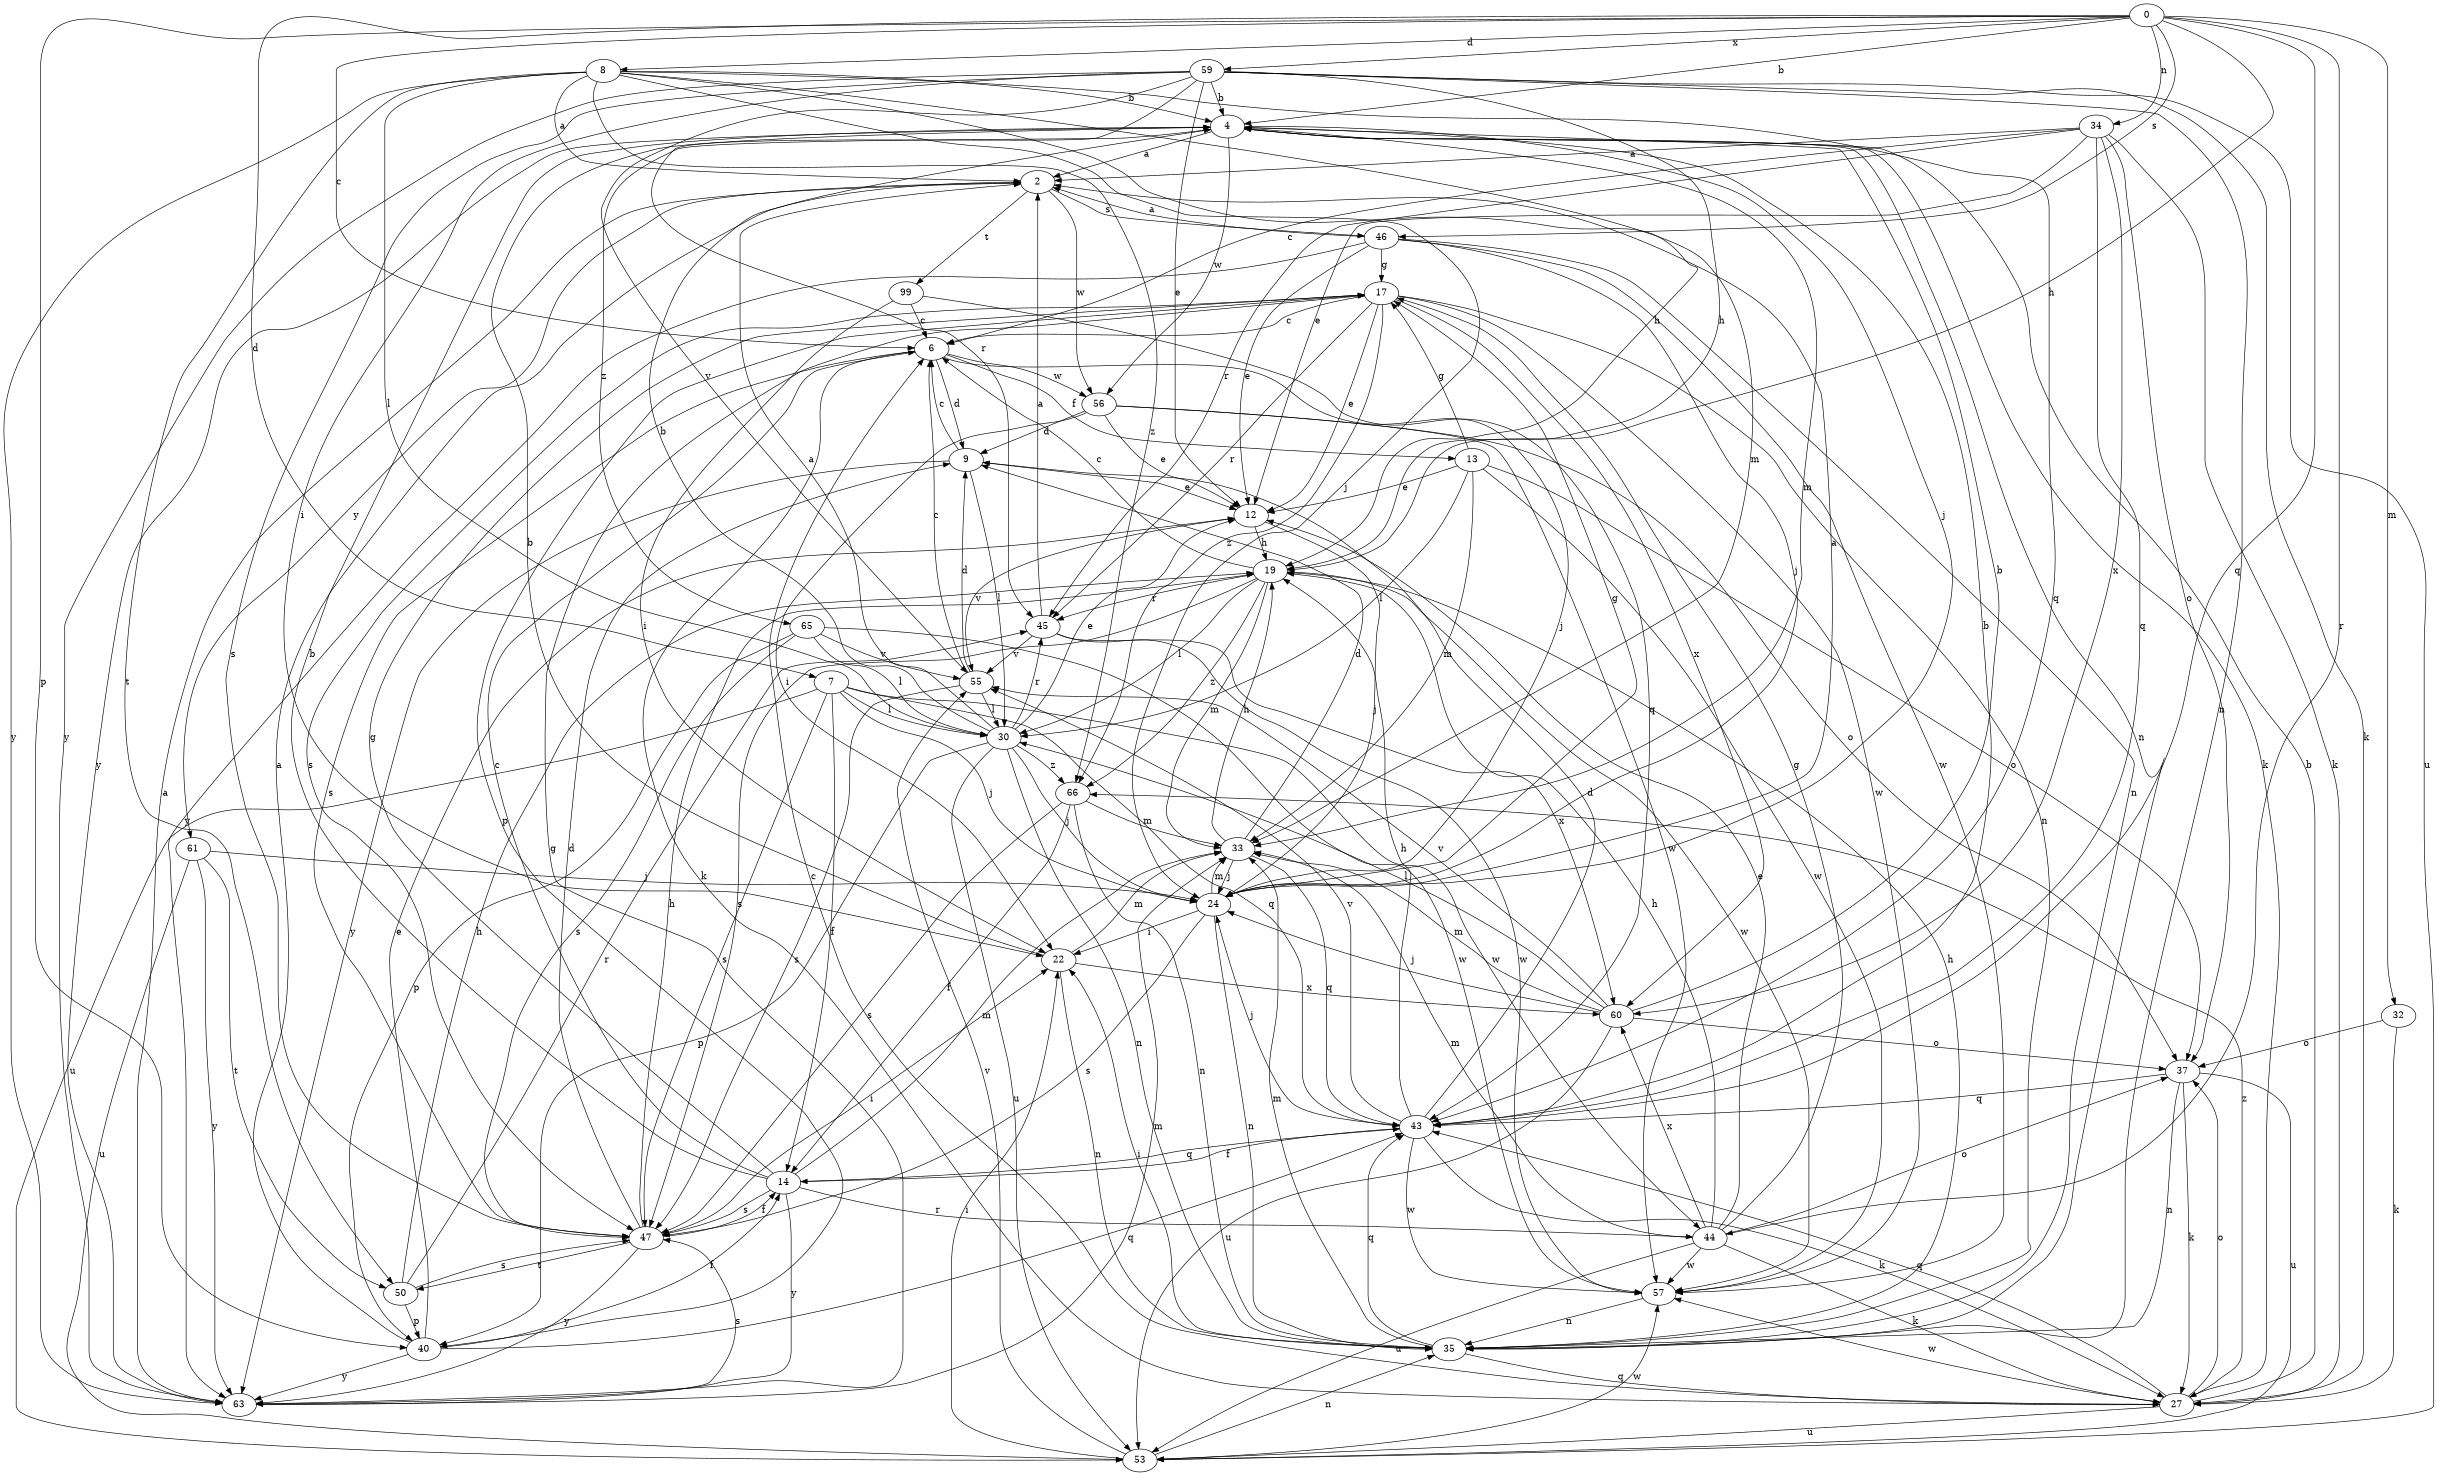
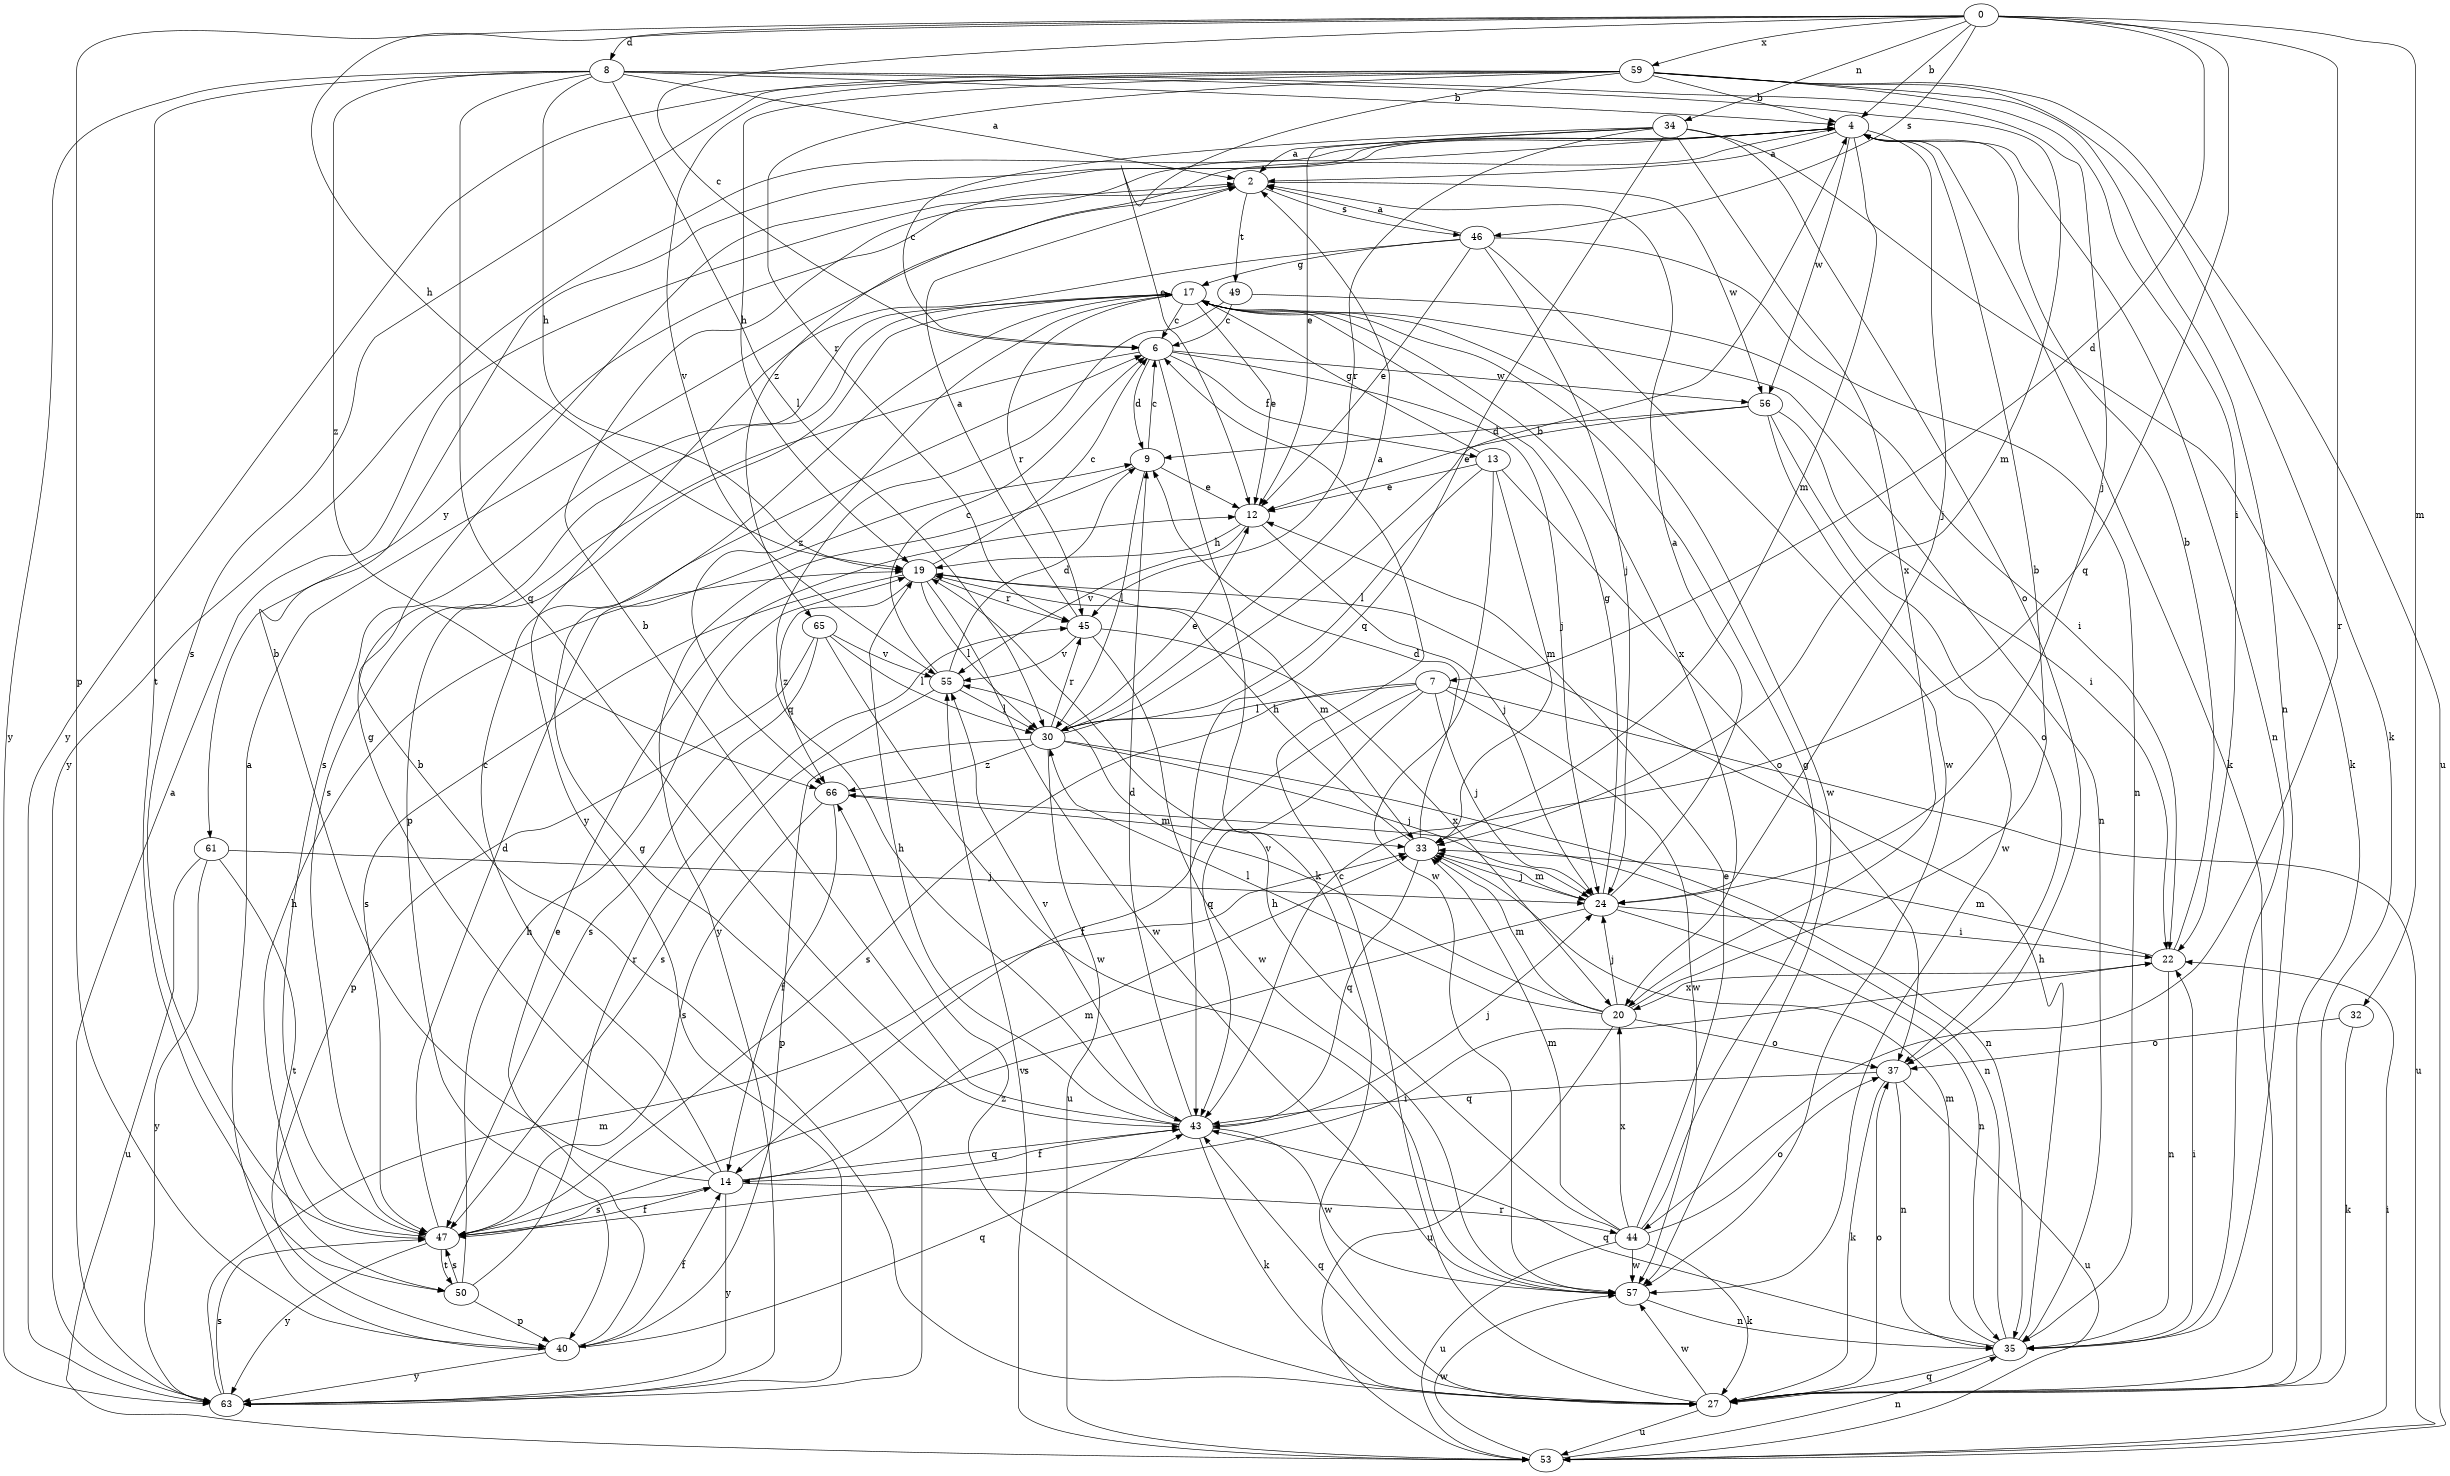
node "99": label "99" -> "49"
edge "7" -> "44": now "7" -> "57"
node "60": label "60" -> "20"
edge "66" -> "35": reversed
